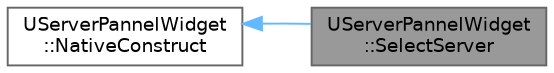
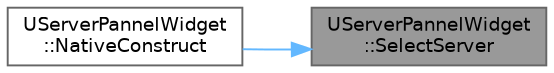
edge "UServerPannelWidget ::SelectServer" -> "UServerPannelWidget ::NativeConstruct": reversed
